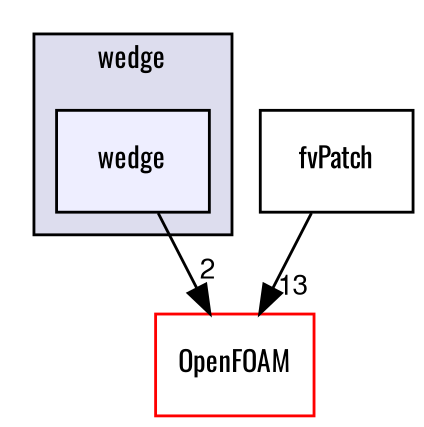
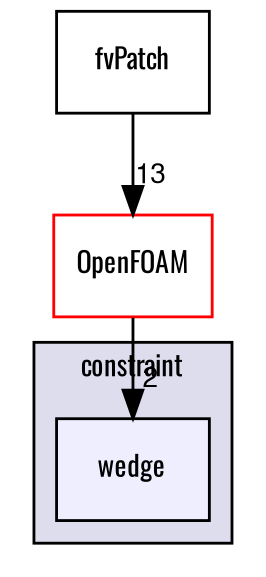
cluster "wedge": label "wedge" -> "constraint"
edge "wedge" -> "OpenFOAM": reversed
